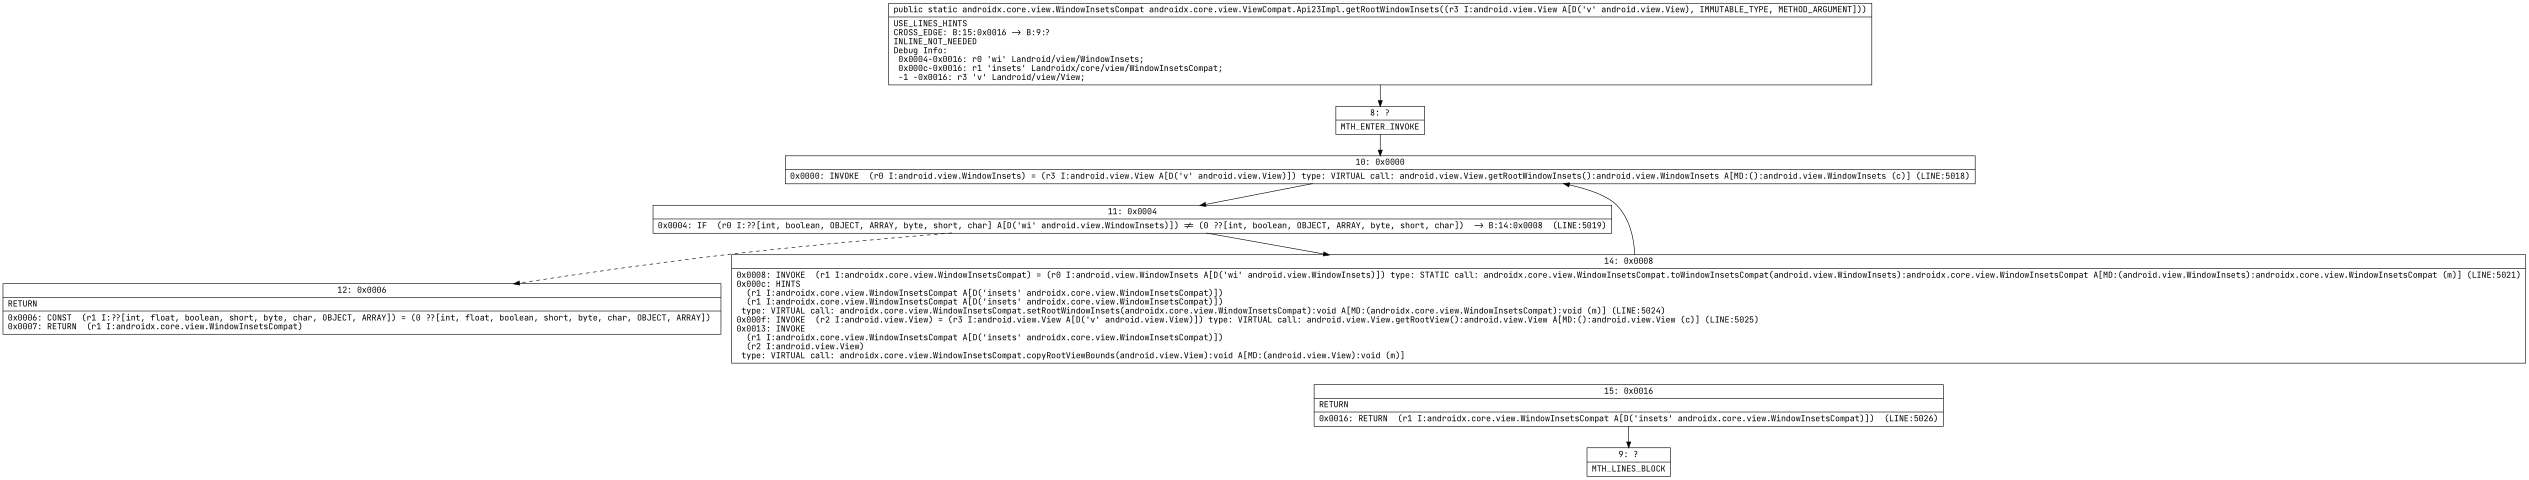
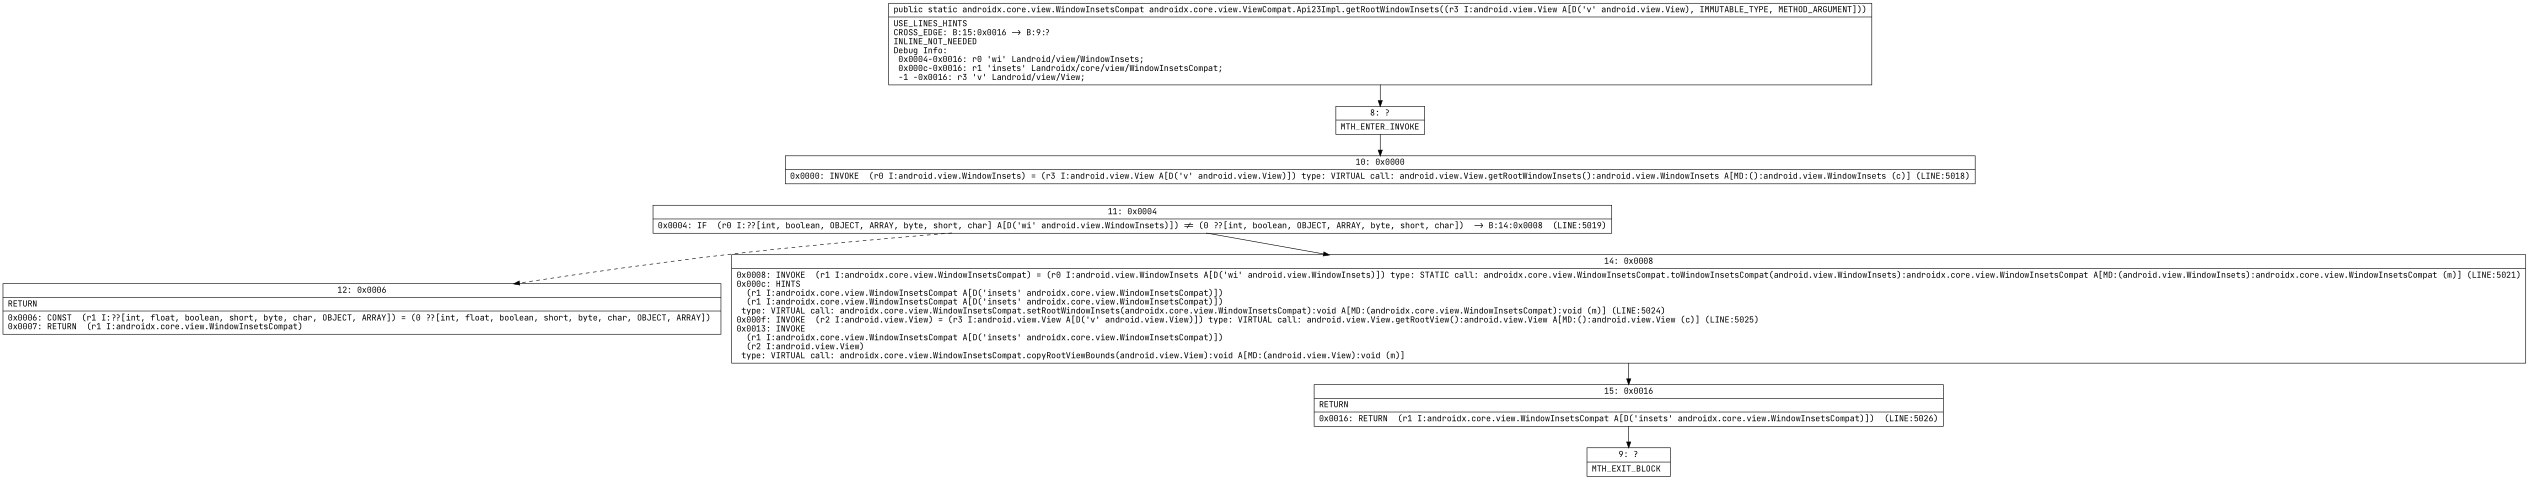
edge "10: 0x0000" -> "11: 0x0004": removed
edge "14: 0x0008" -> "10: 0x0000": now "14: 0x0008" -> "15: 0x0016"
node "9: ?": text "MTH_LINES_BLOCK" -> "MTH_EXIT_BLOCK"
